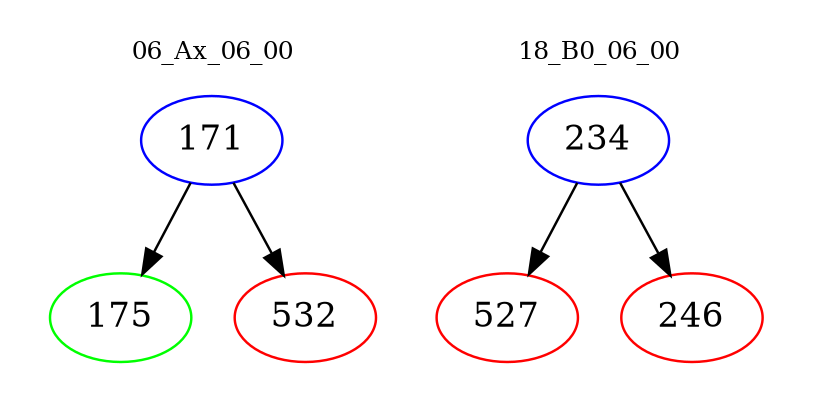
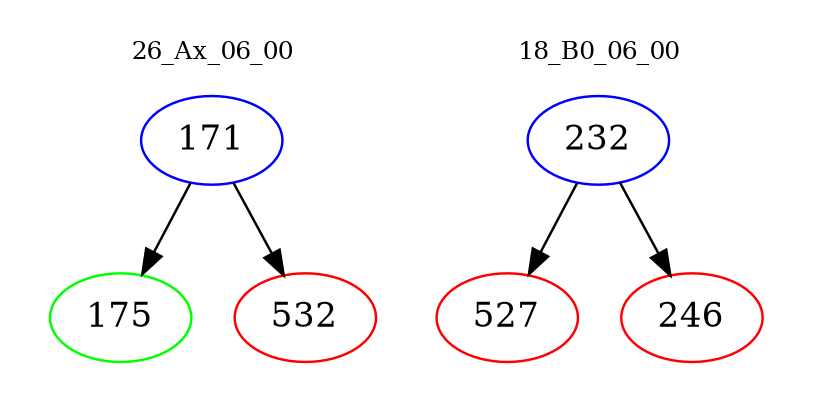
cluster "06_Ax_06_00": label "06_Ax_06_00" -> "26_Ax_06_00"
node "234": label "234" -> "232"
